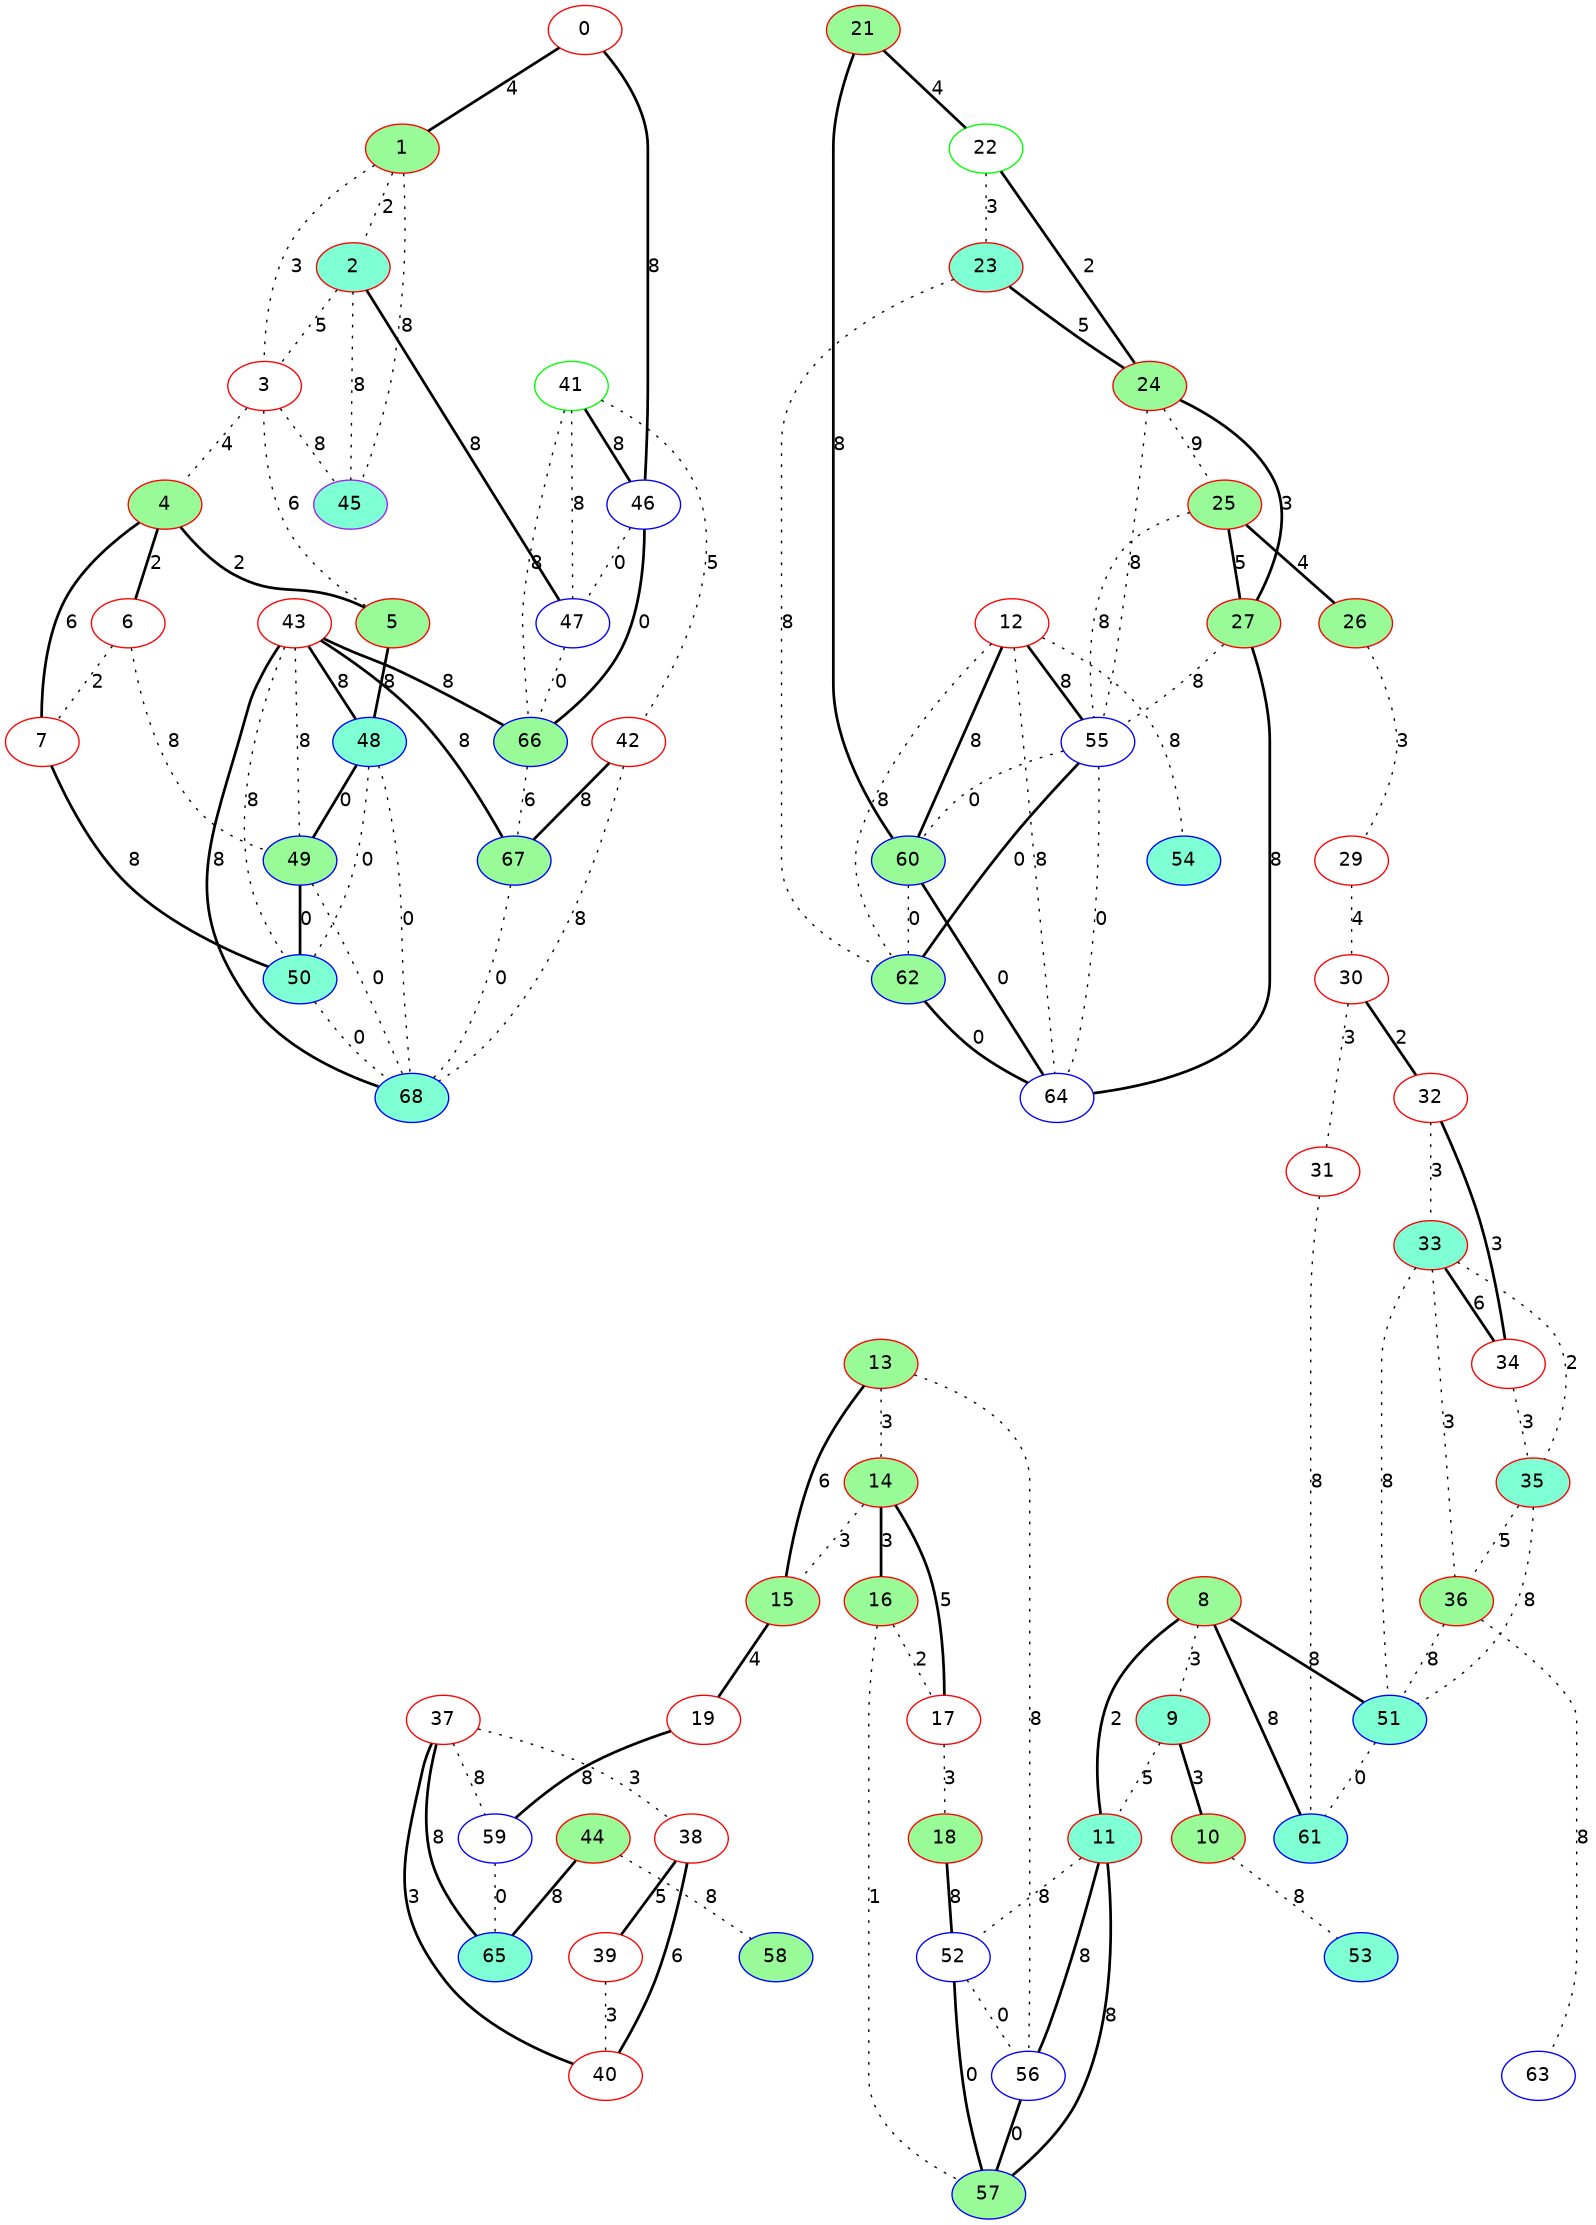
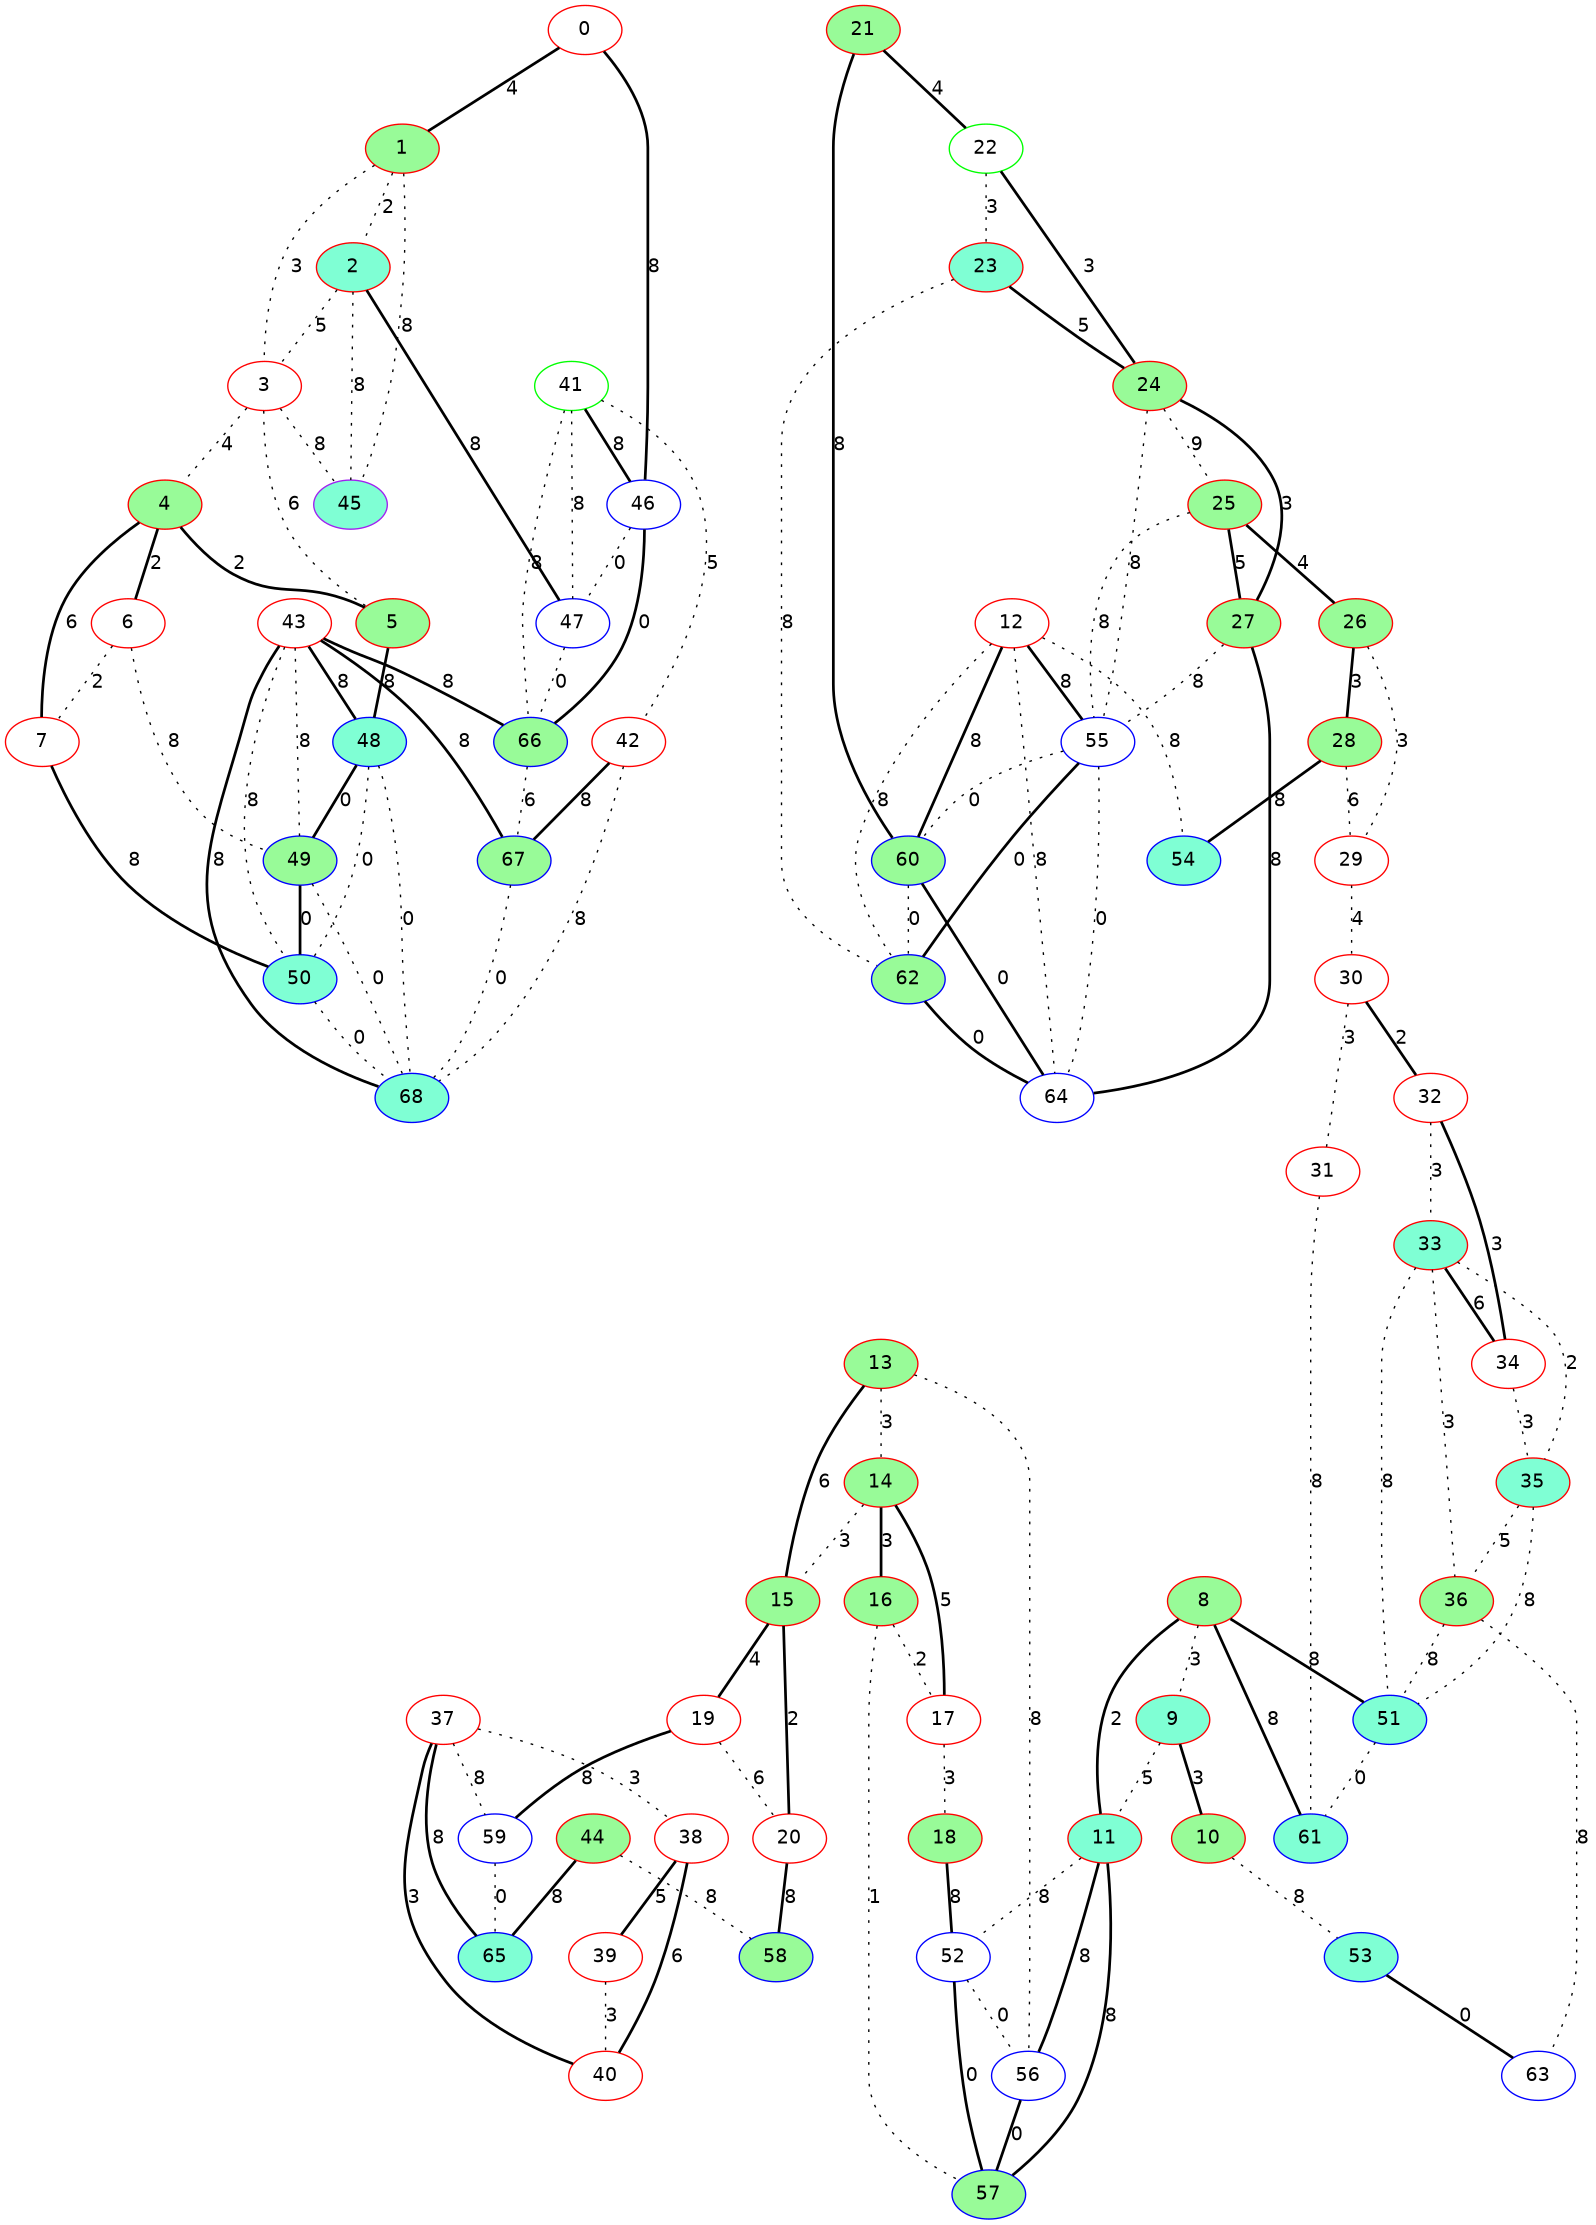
edge "22" -- "24": label "2" -> "3"
node "28": added
node "20": added
edge "53" -- "63": added, label "0"
